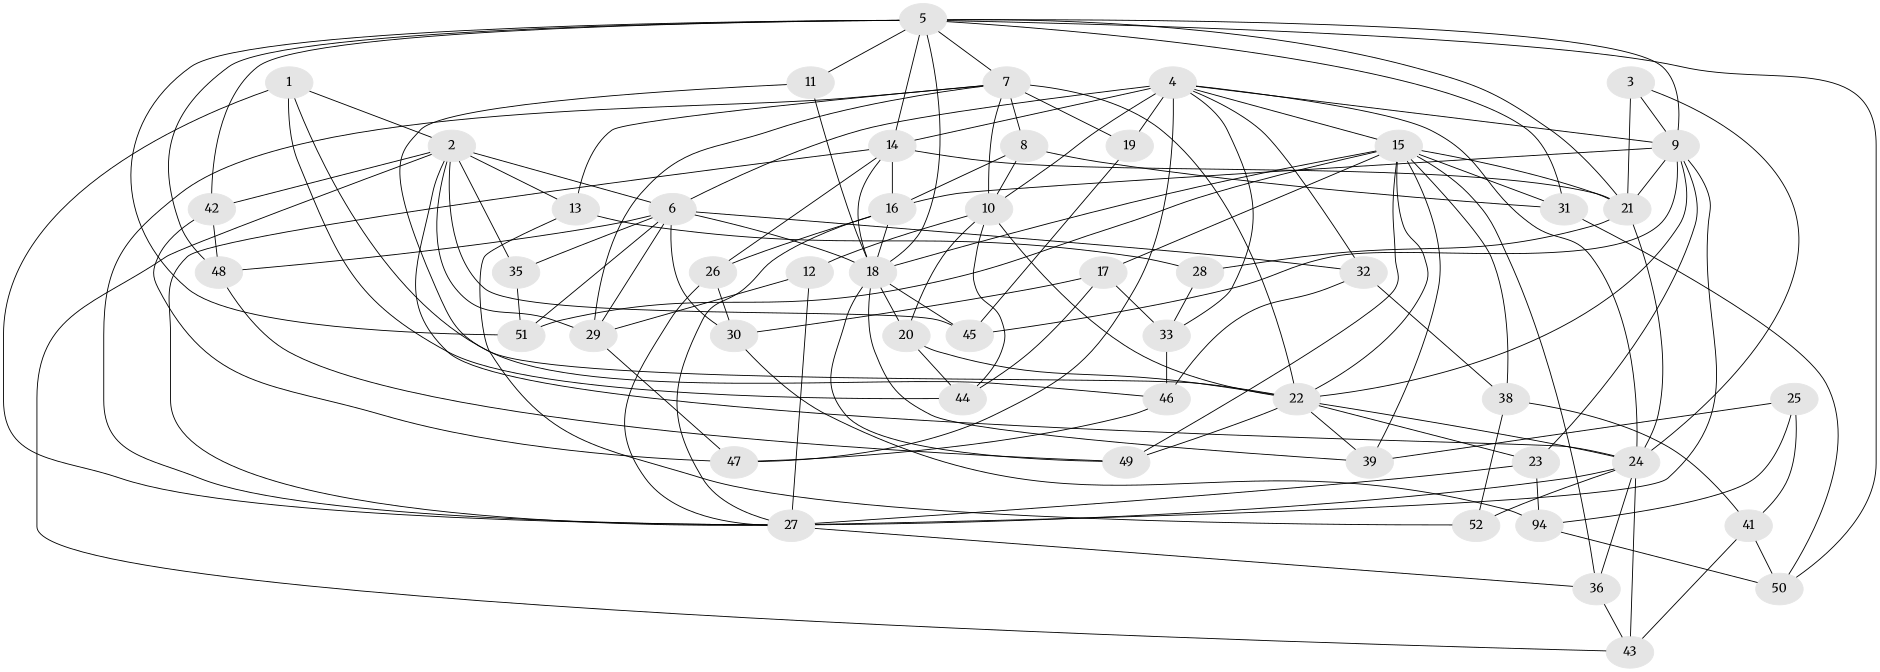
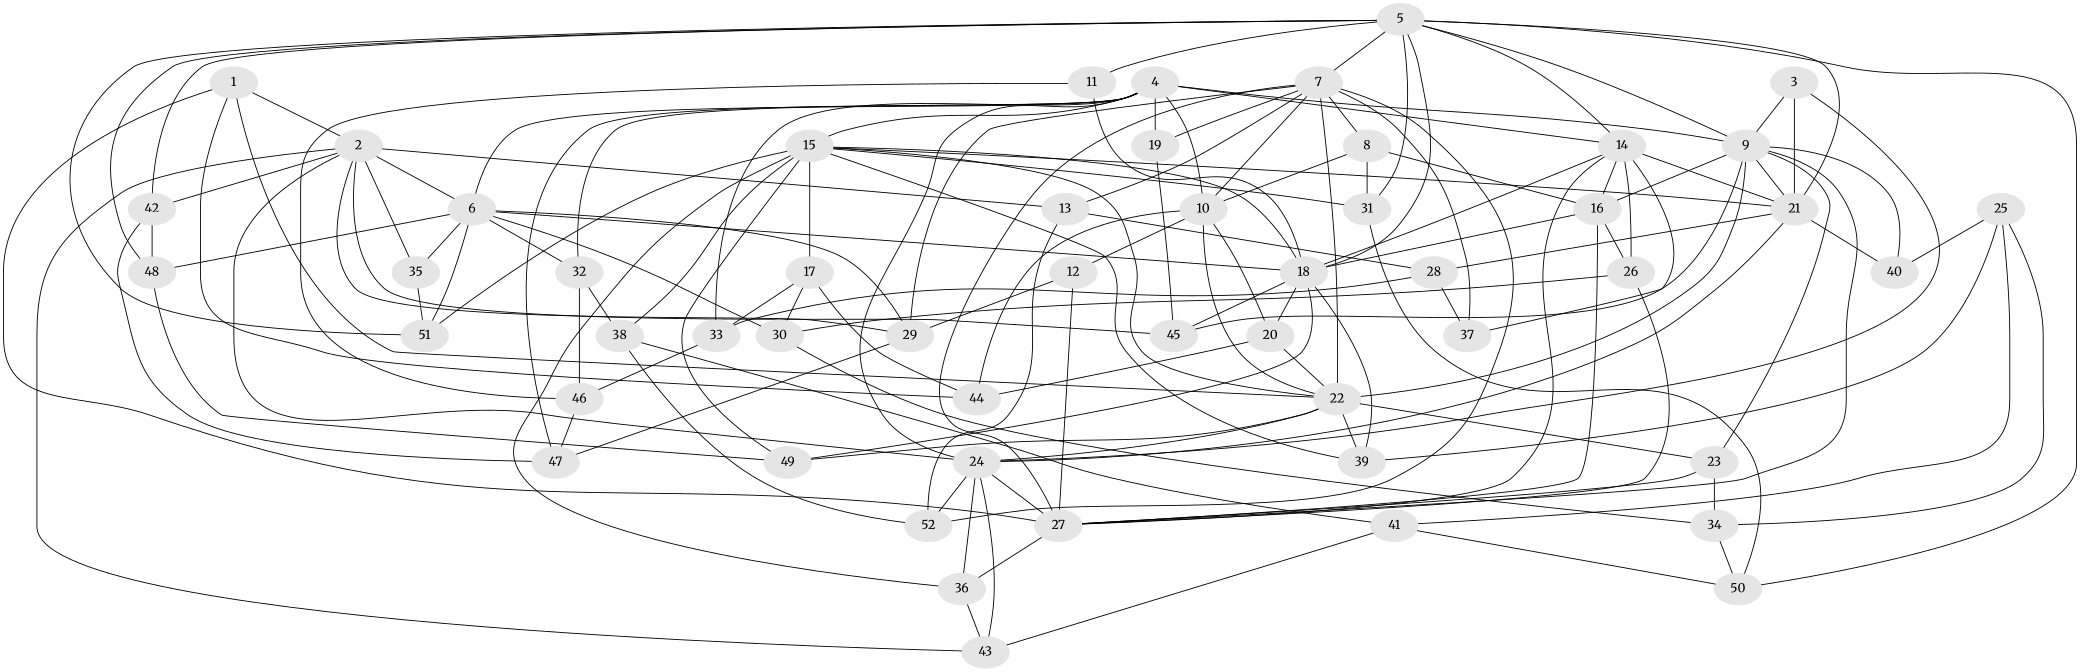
node "40": added
node "37": added
edge "7" -- "52": added
node "94": label "94" -> "34"
